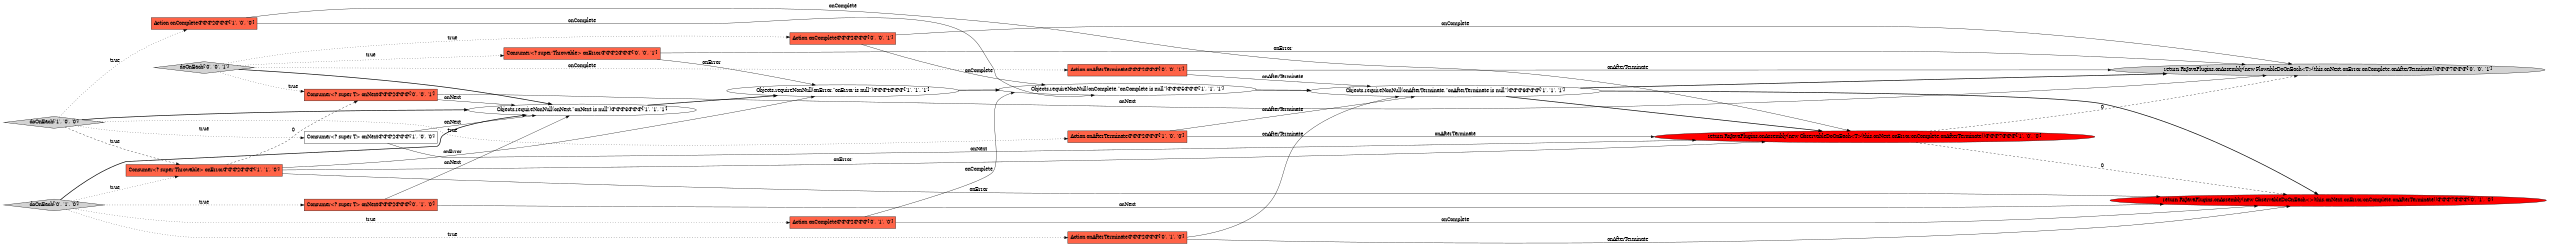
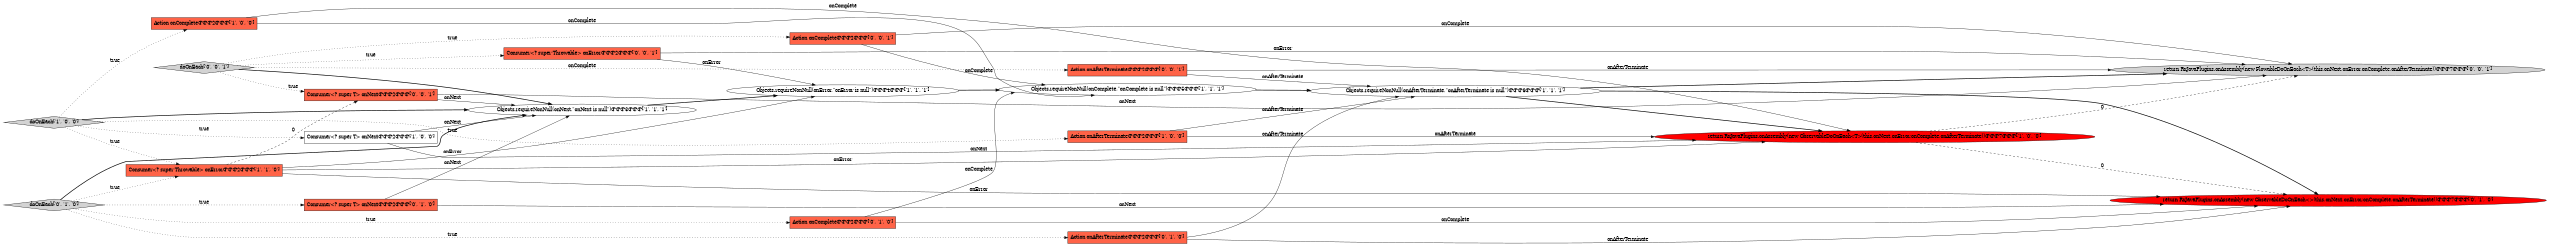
edge "doOnEach['1', '0', '0']" -> "Consumer<? super Throwable> onError@@@2@@@['1', '1', '0']": style dashed -> dotted
